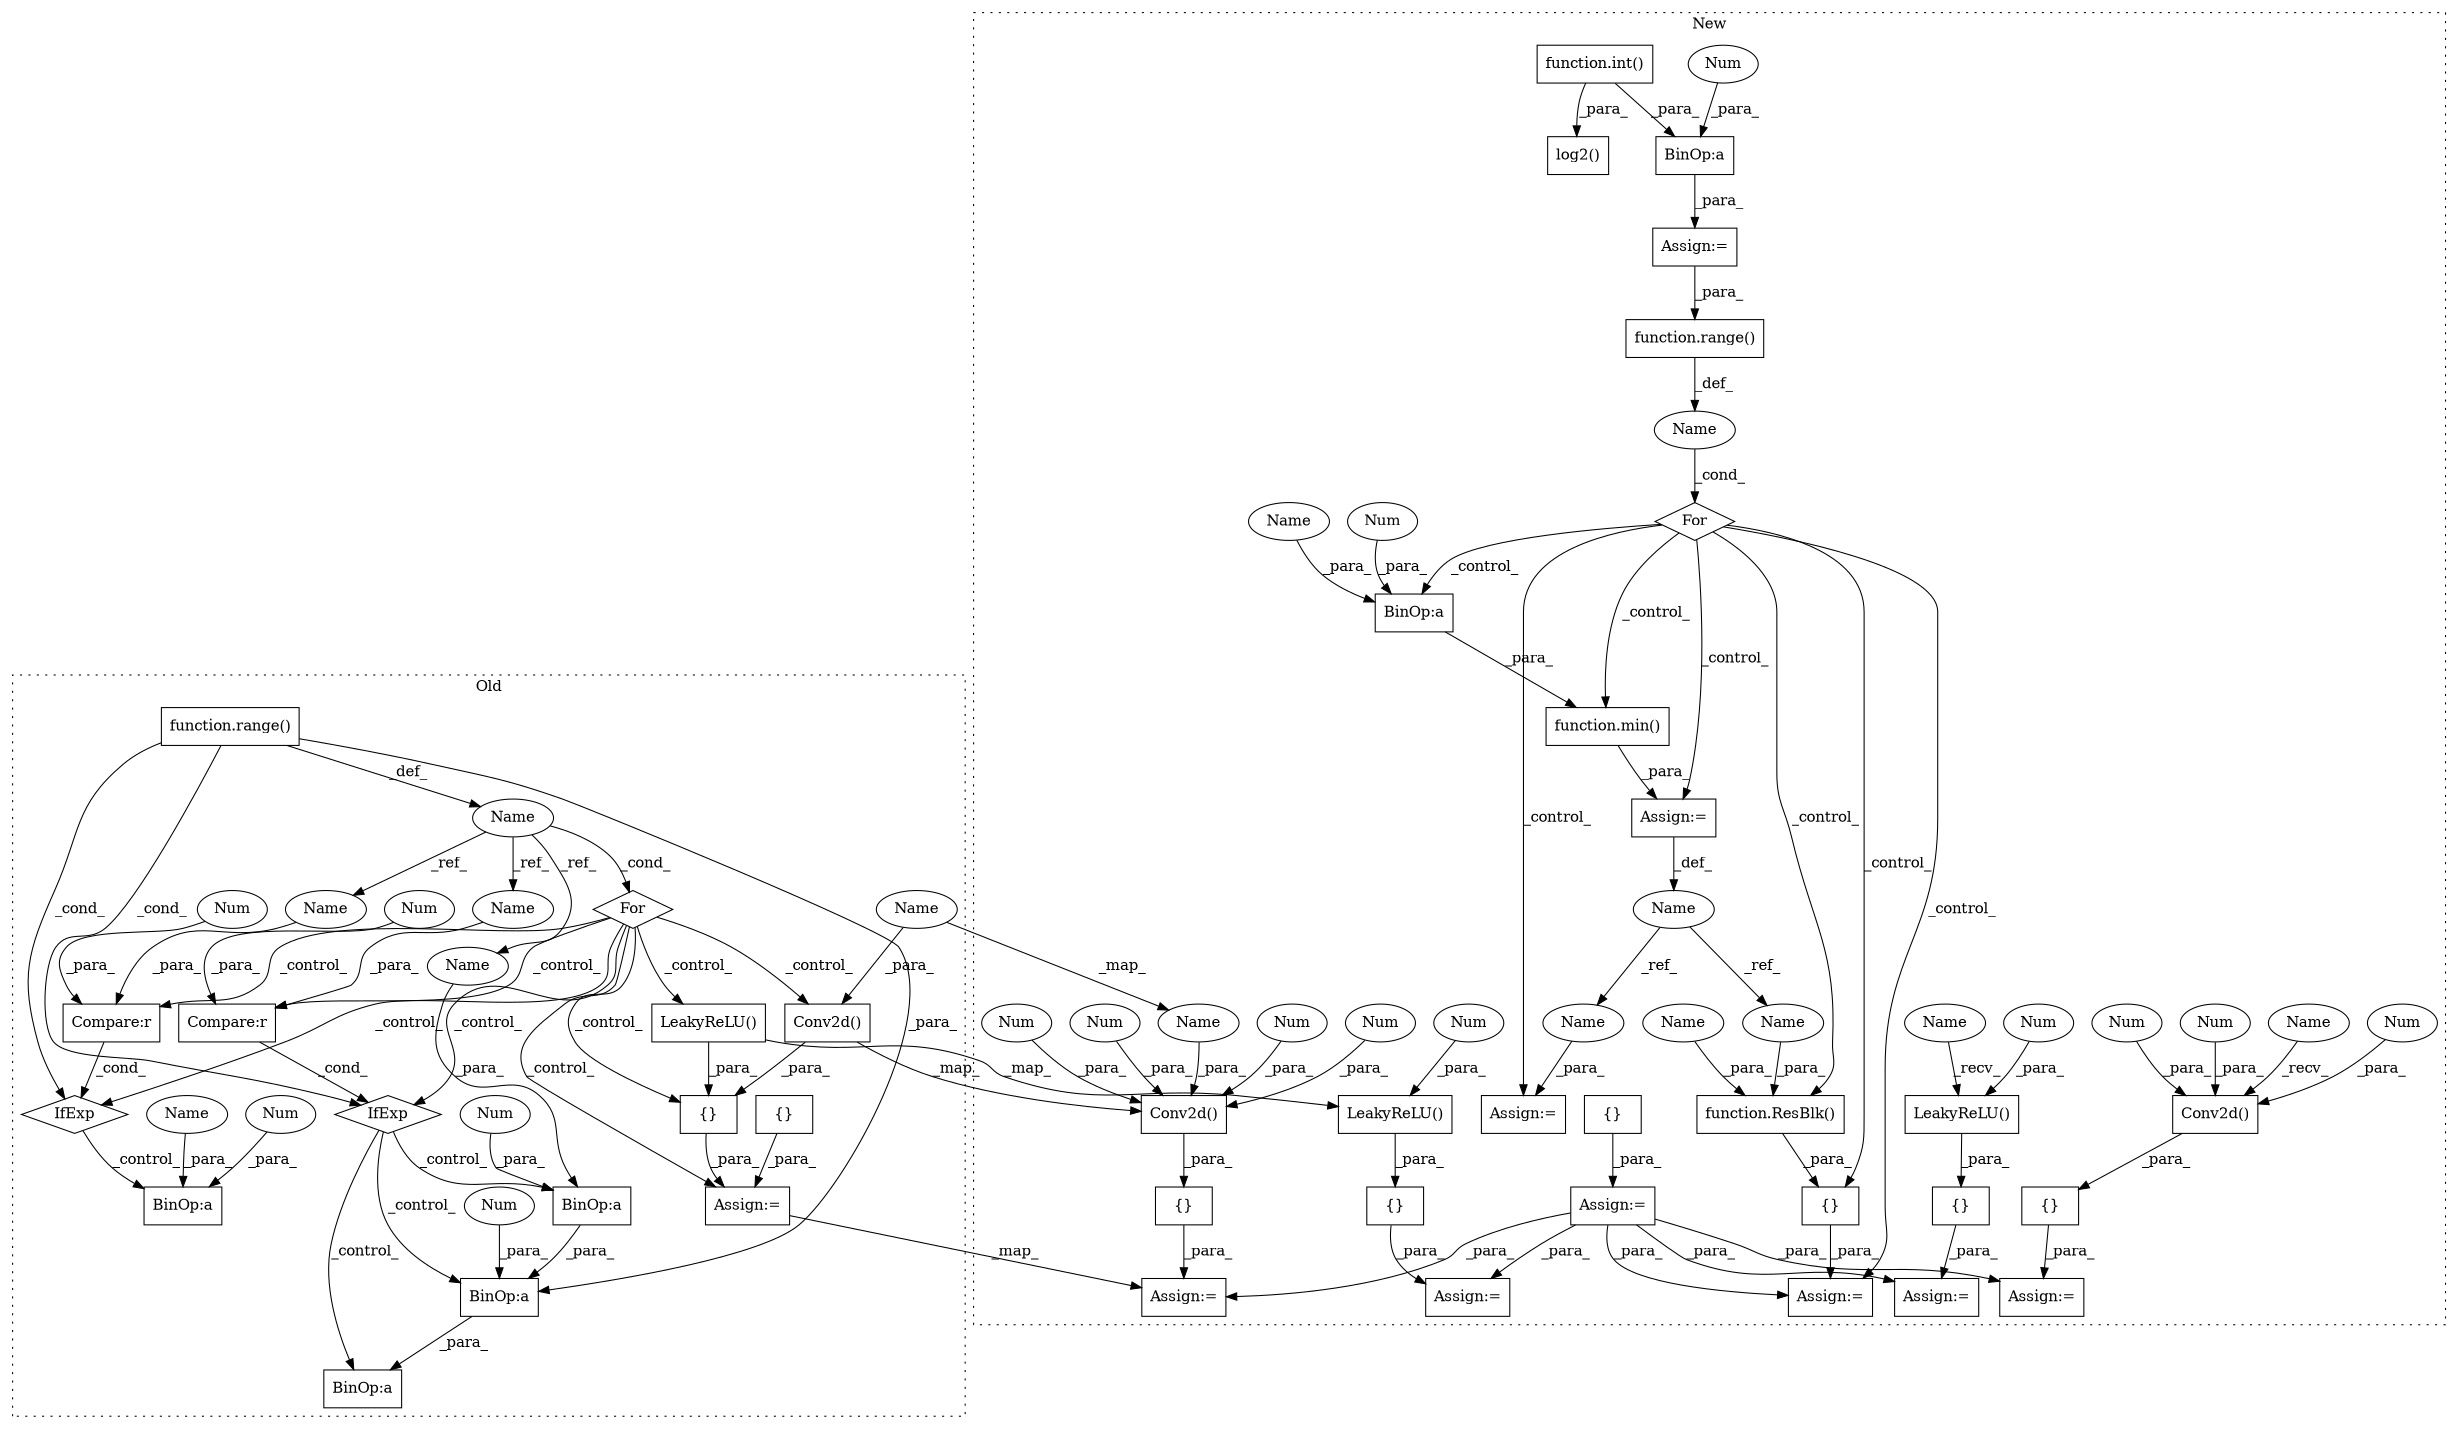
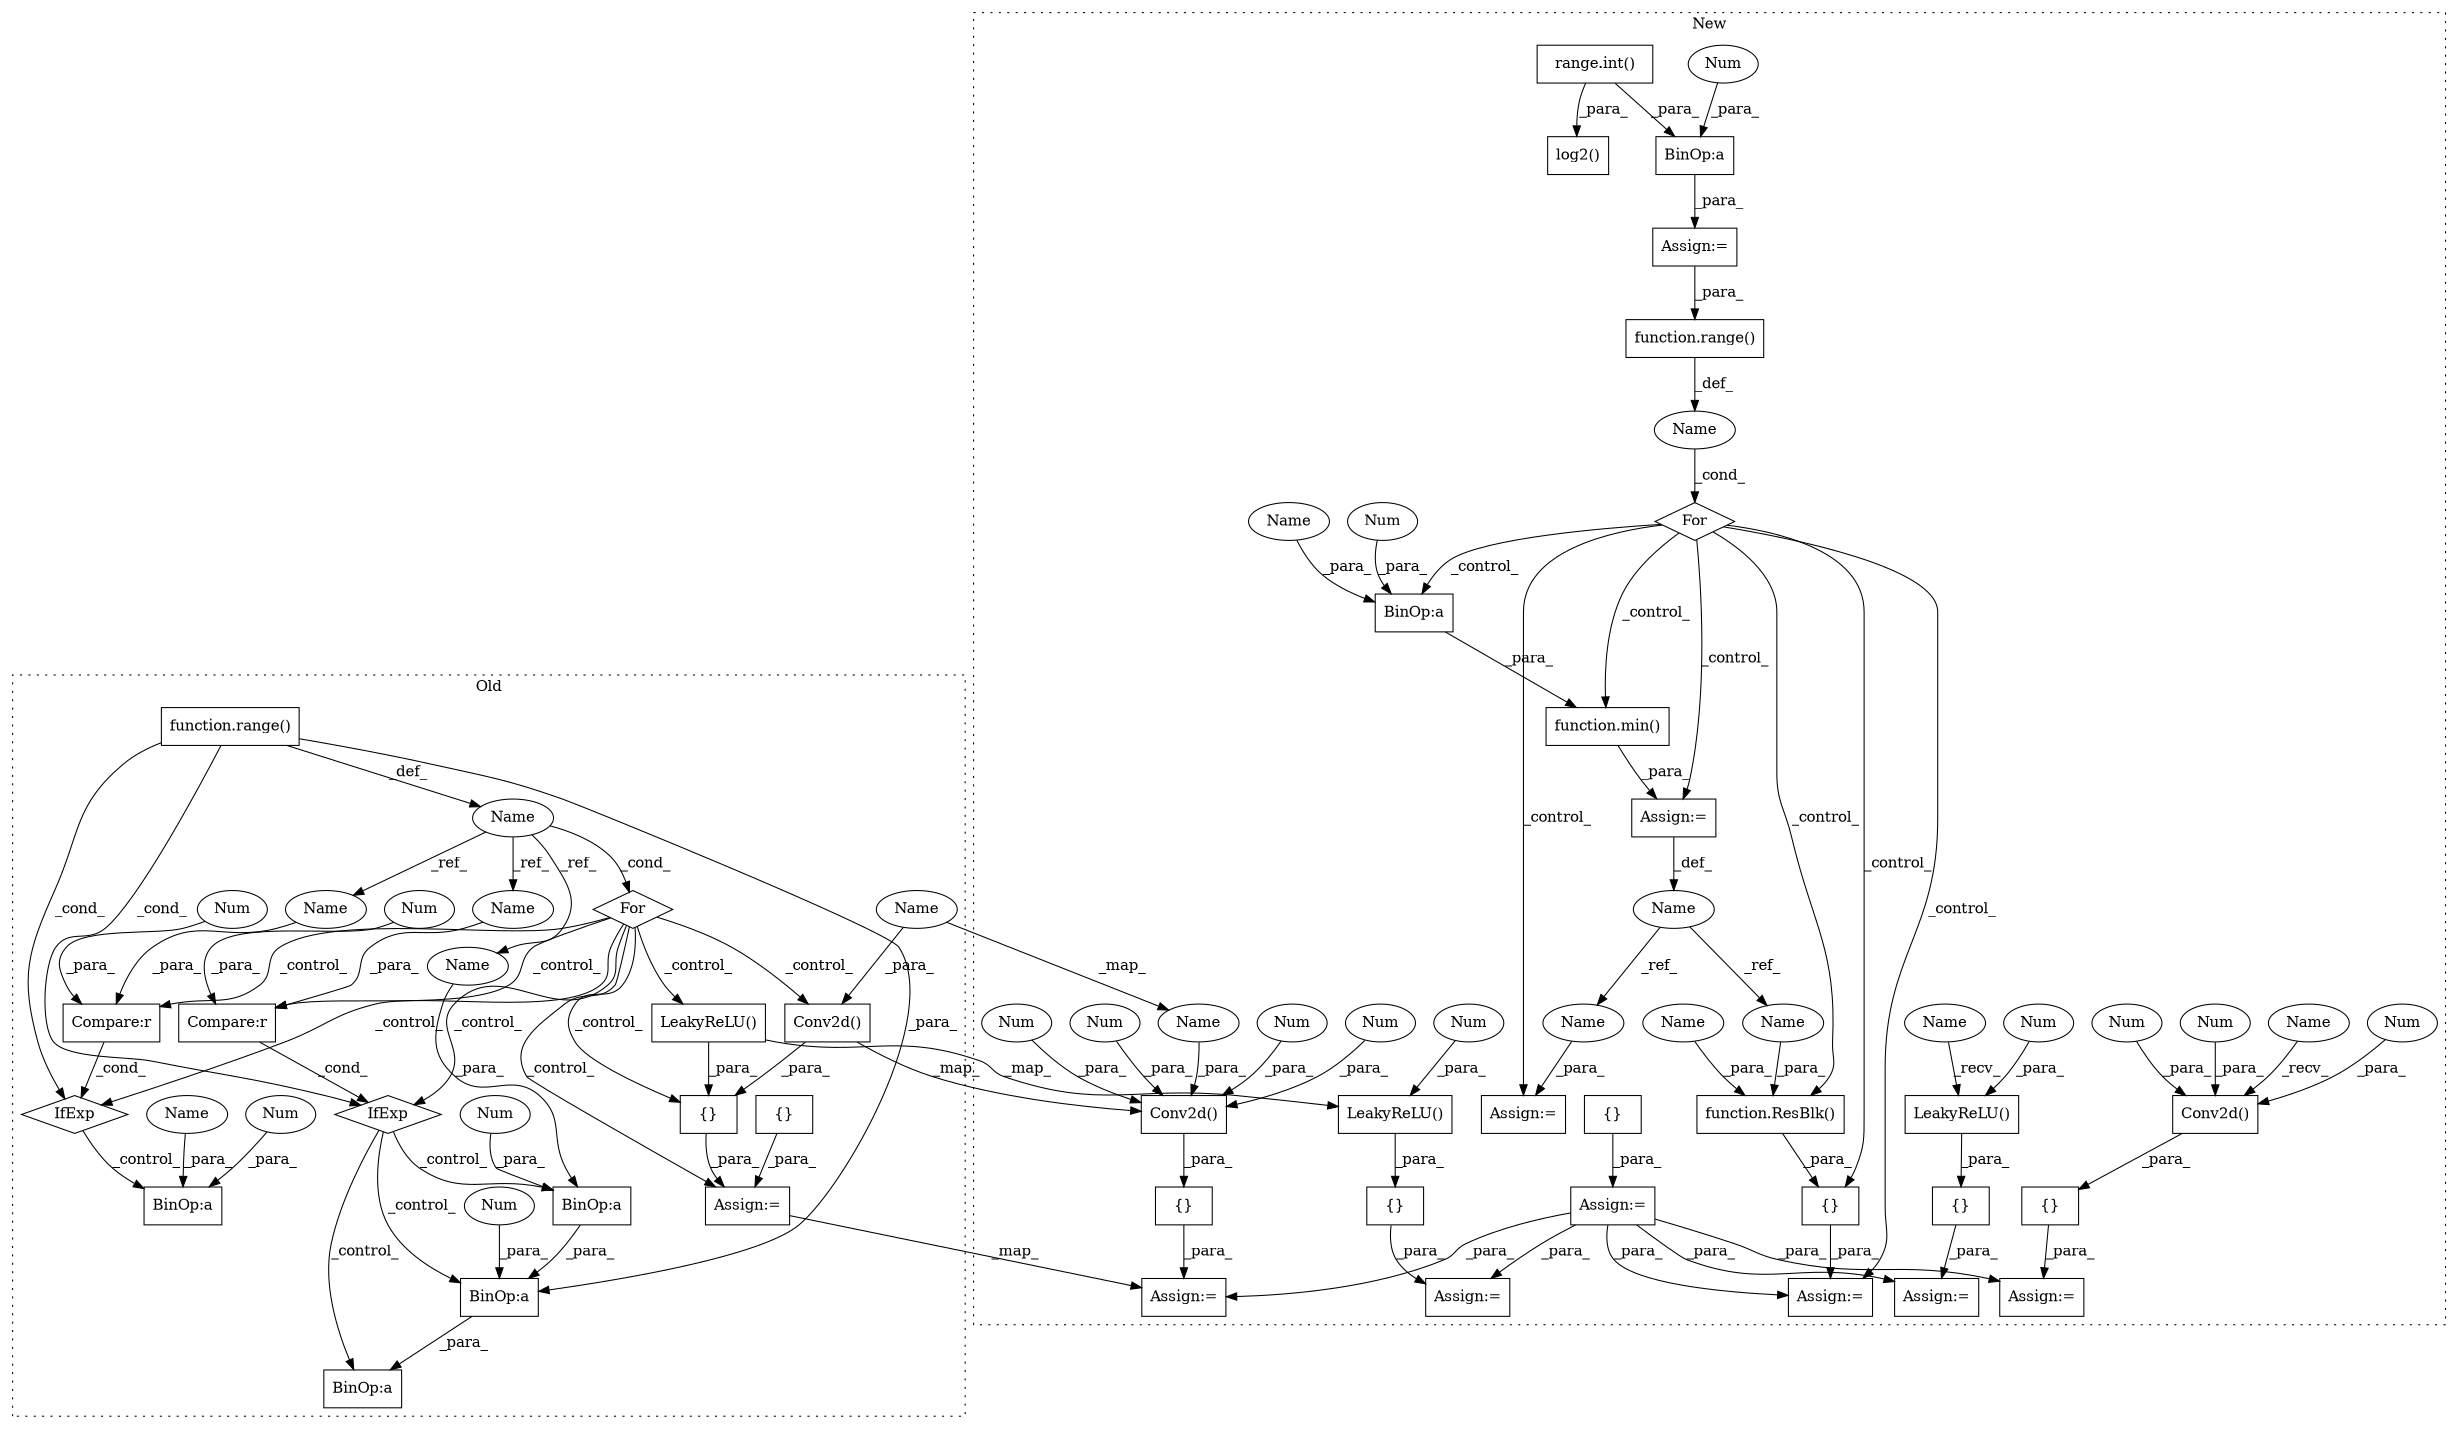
node "function.int()": label "function.int()" -> "range.int()"
